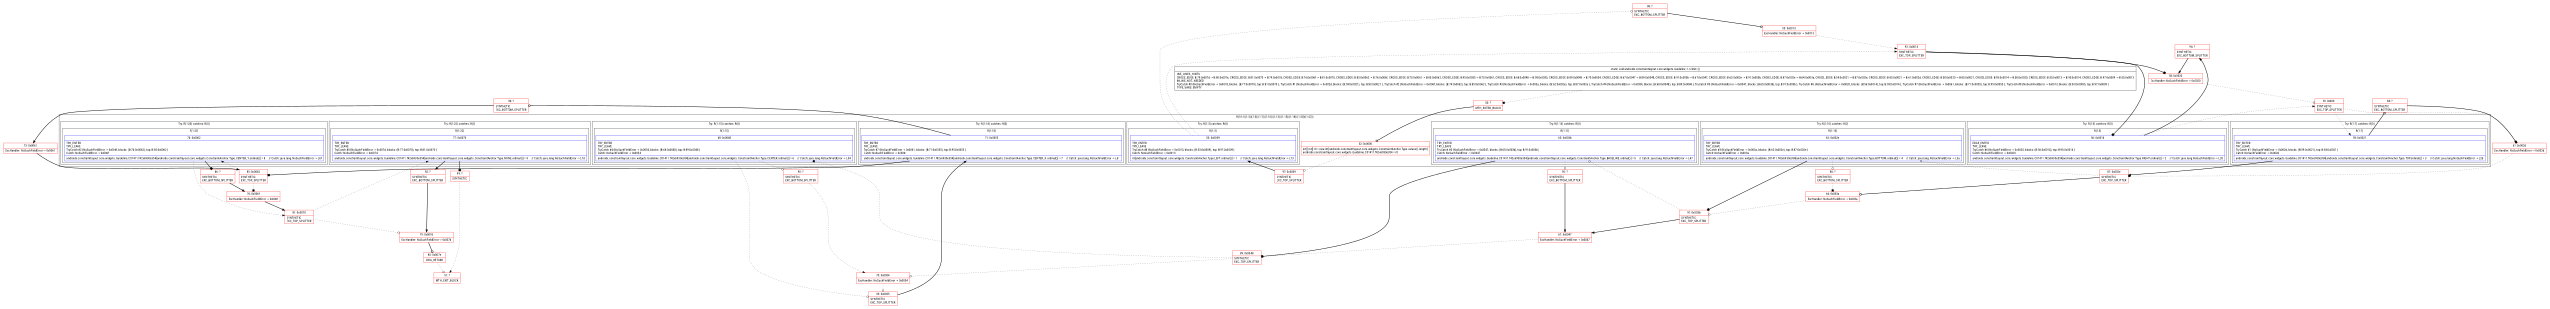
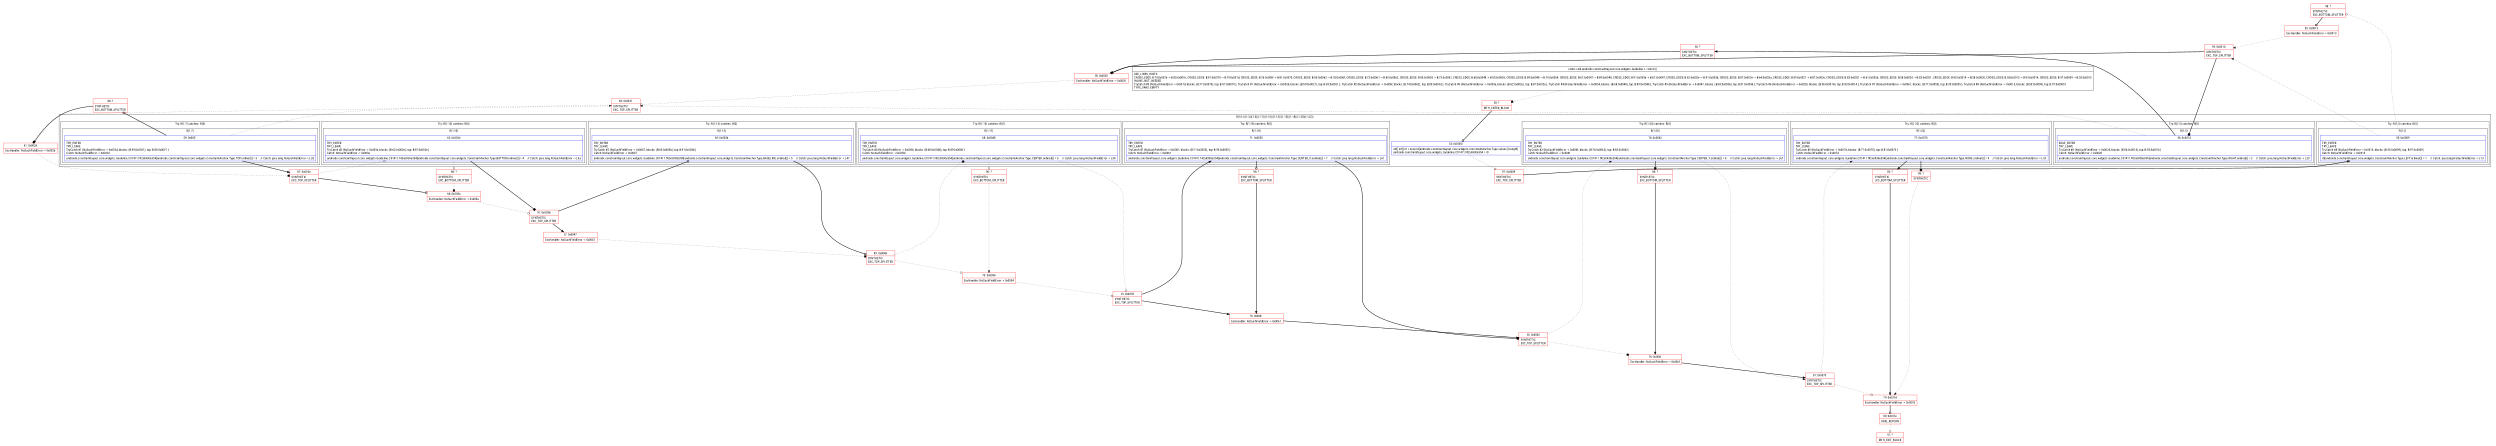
edge "83: 0x0021" -> "59: 0x0021": reversed
node "52: 0x0000": color red -> blue
node "92: ?": removed
edge "91: 0x003b" -> "65: 0x003b": style dotted -> bold
edge "99: ?" -> "51: ?": now "99: ?" -> "79: 0x007d"
edge "95: 0x0055" -> "73: 0x0061": added
